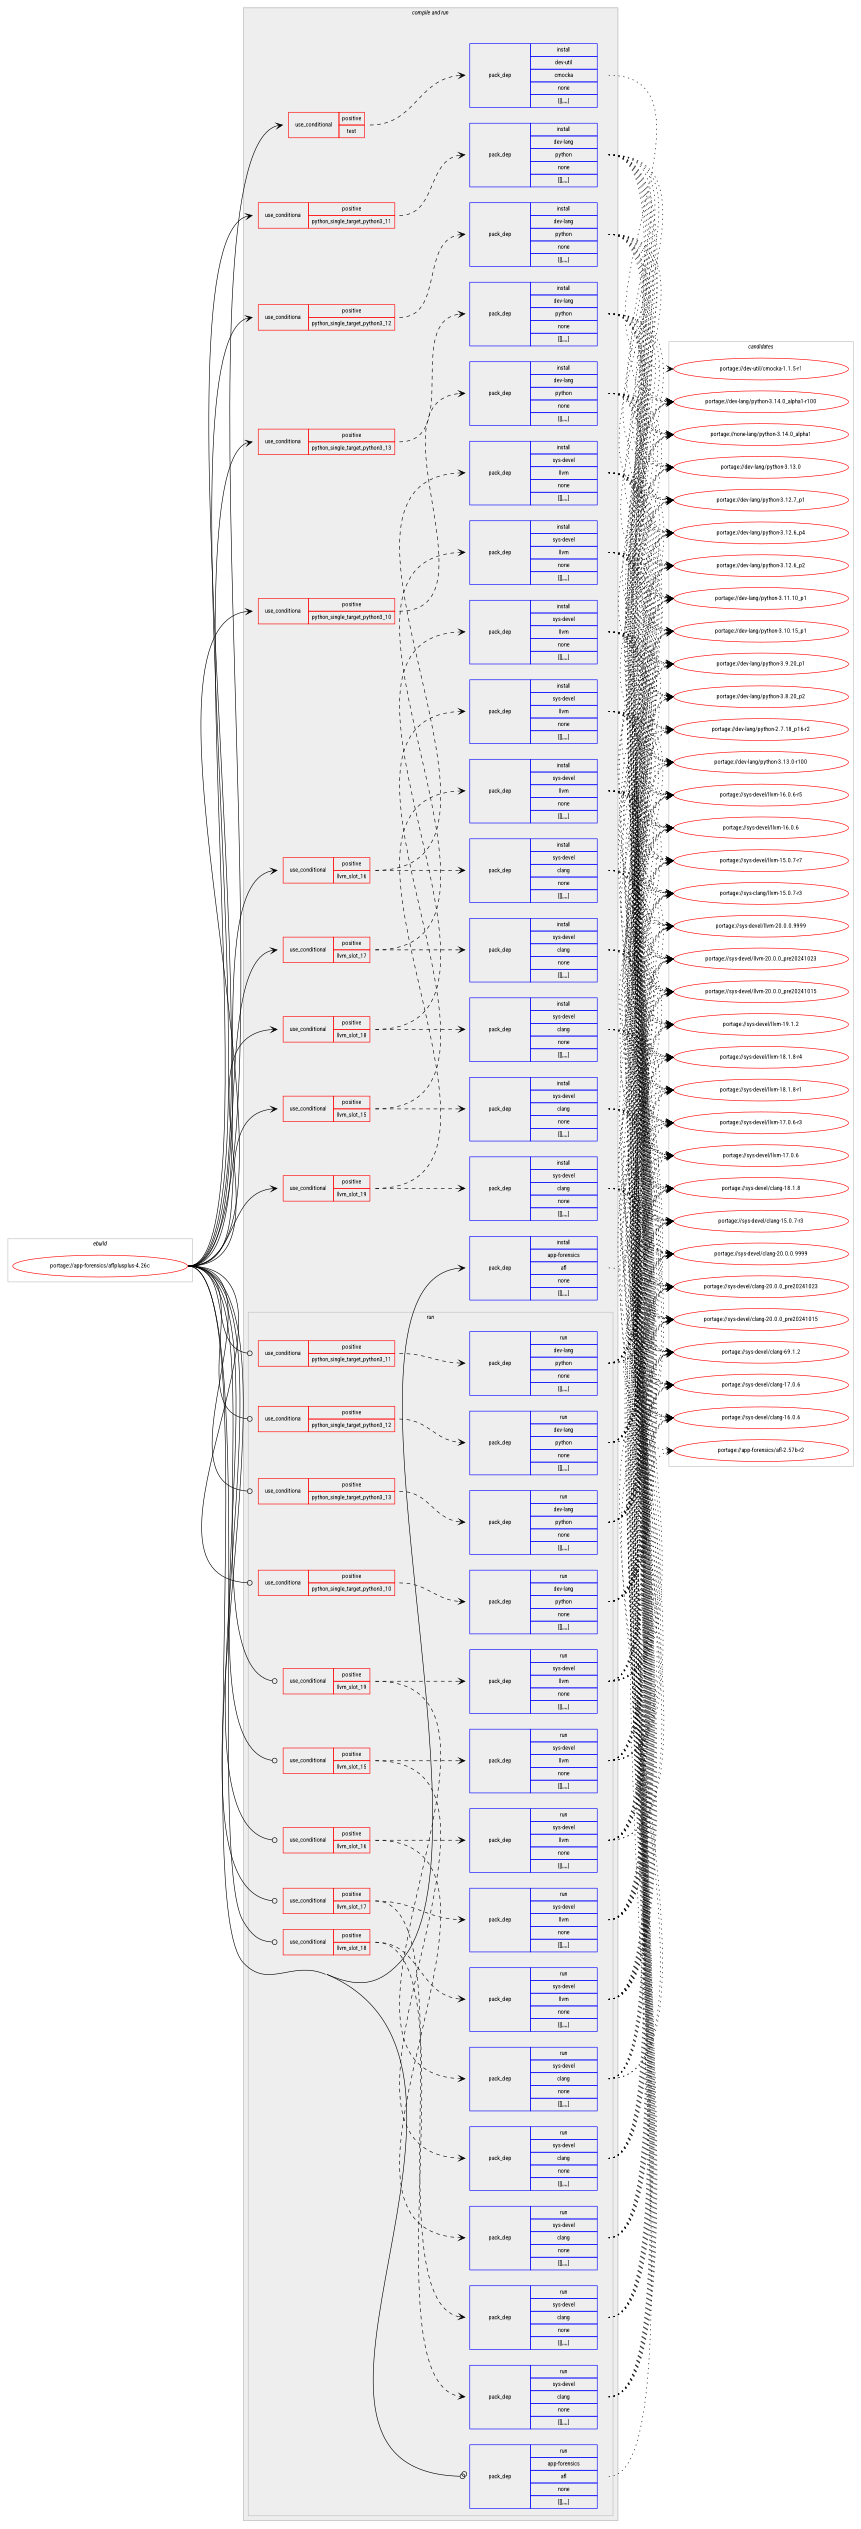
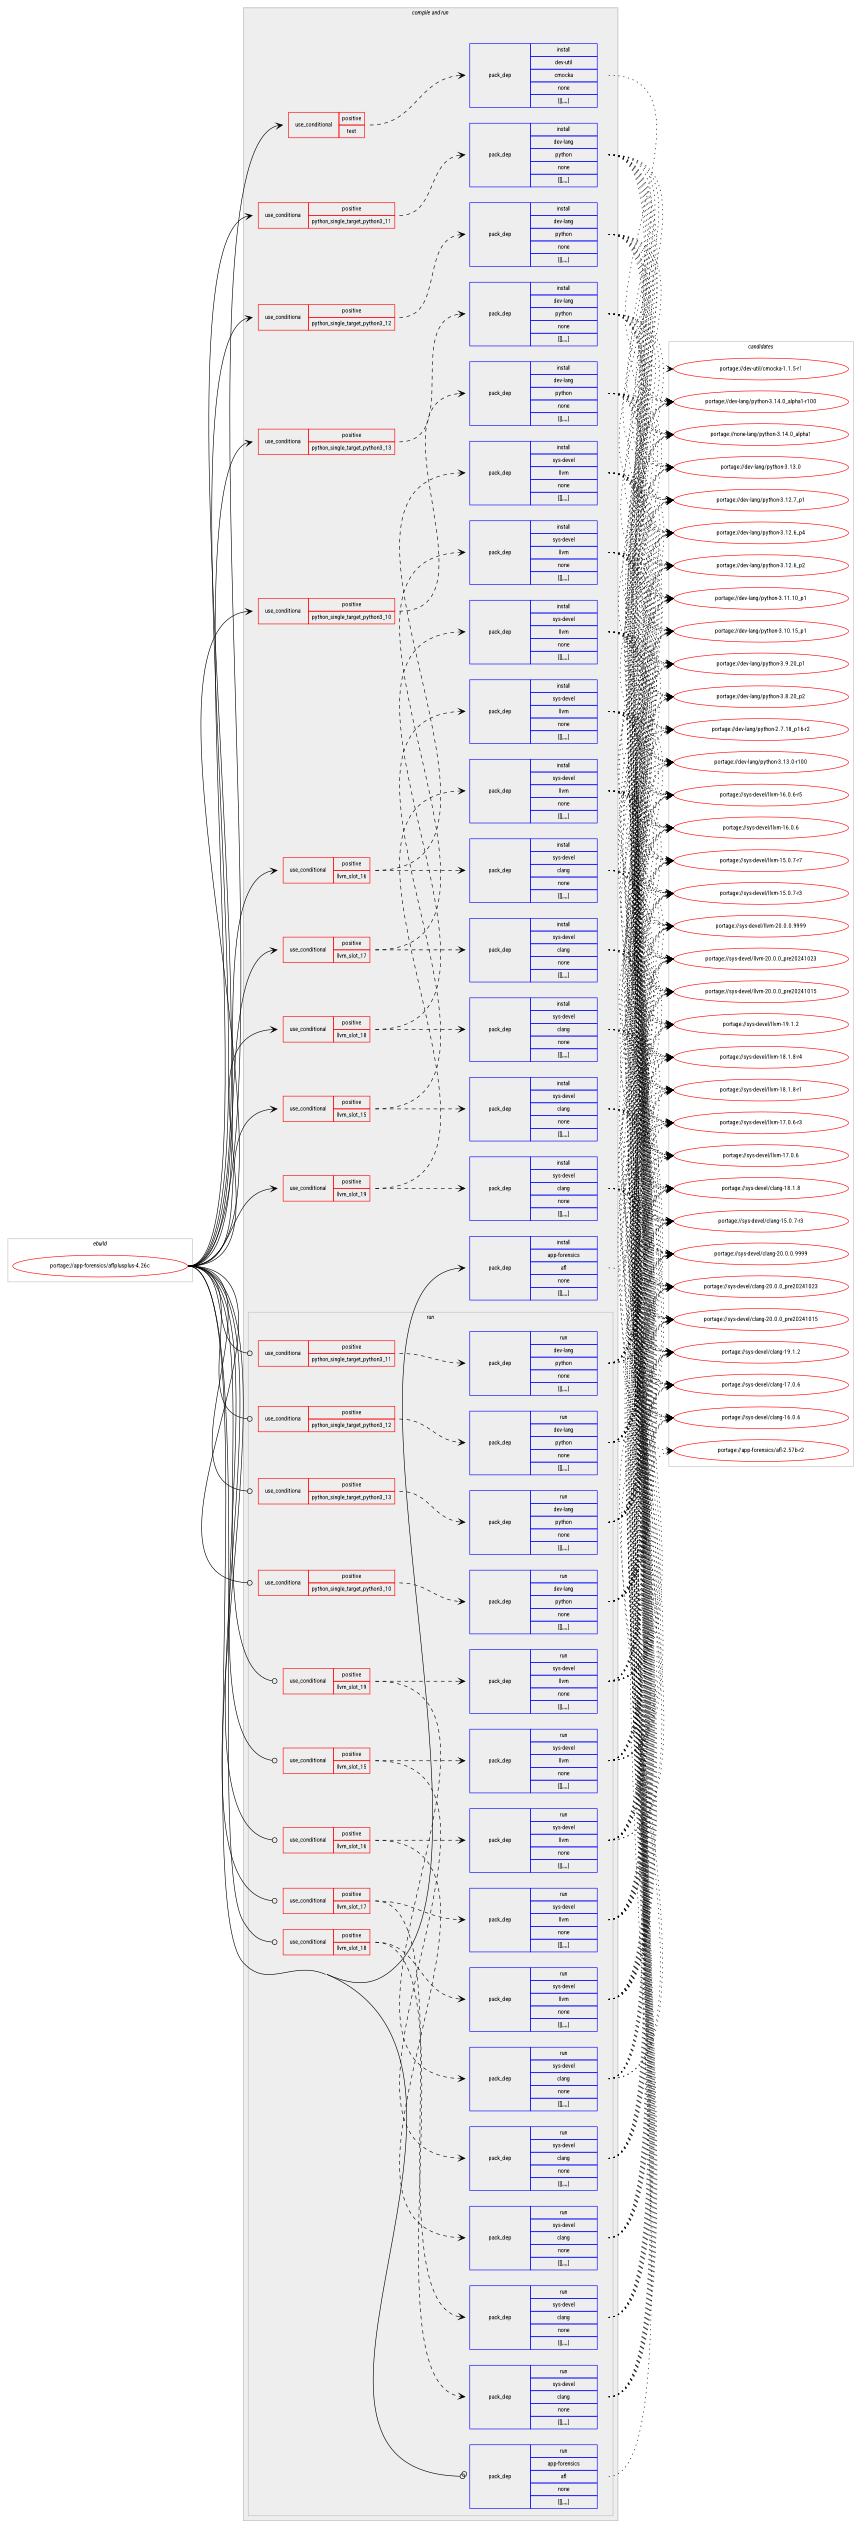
node "portage://sys-clang/llvm-15.0.7-r3": label "portage://sys-clang/llvm-15.0.7-r3" -> "portage://sys-devel/llvm-15.0.7-r3"
node "portage://sys-devel/clang-69.1.2": label "portage://sys-devel/clang-69.1.2" -> "portage://sys-devel/clang-19.1.2"
